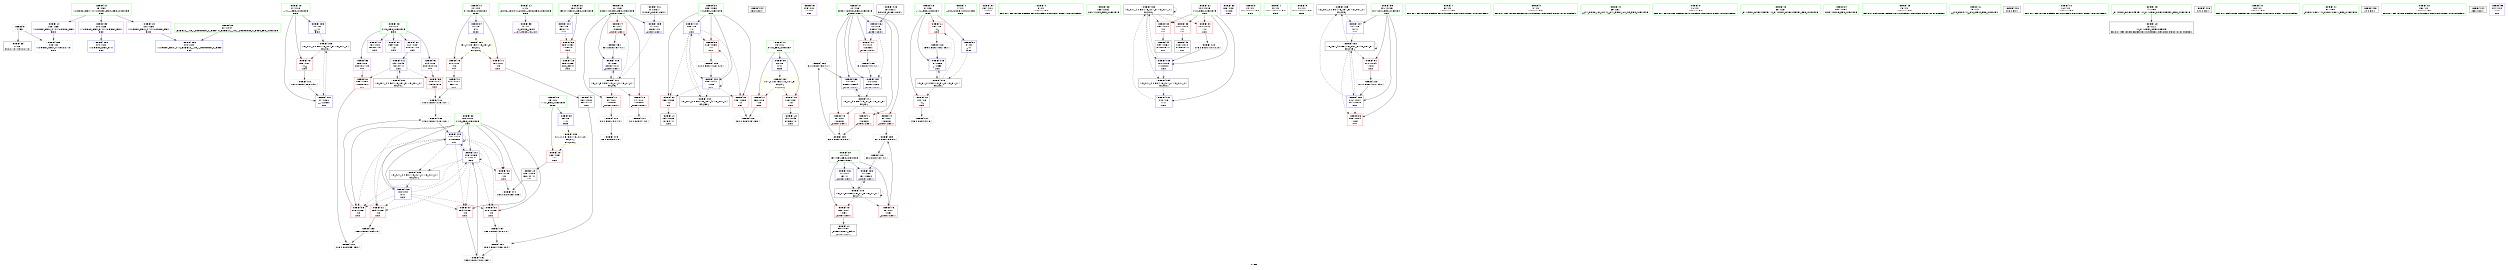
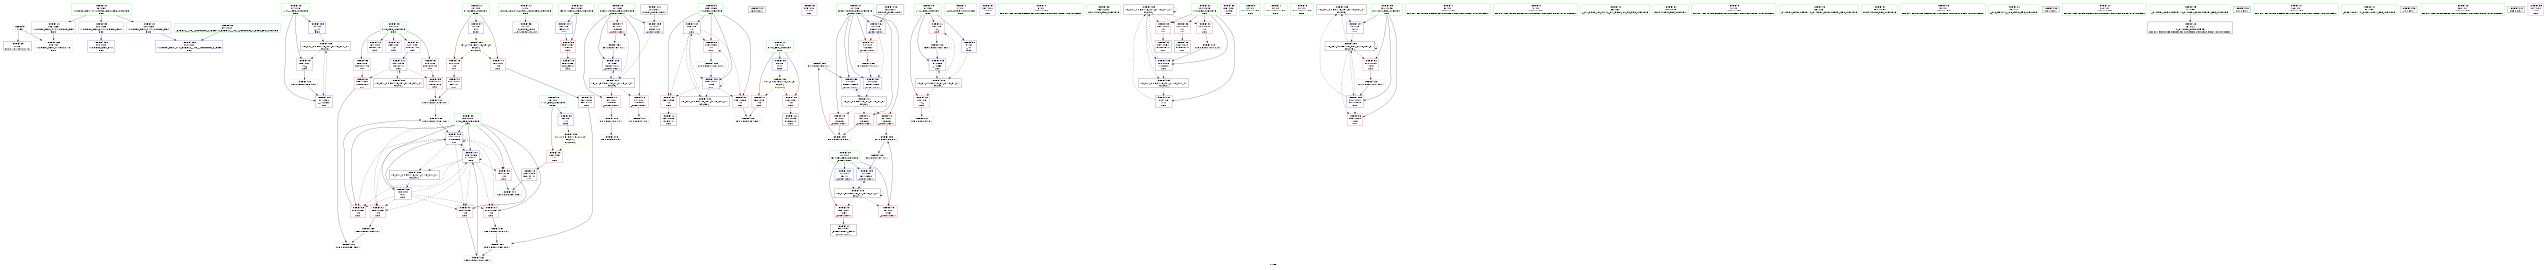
node "NodeID: 36": added
node "NodeID: 82": text "ext" -> "main"
